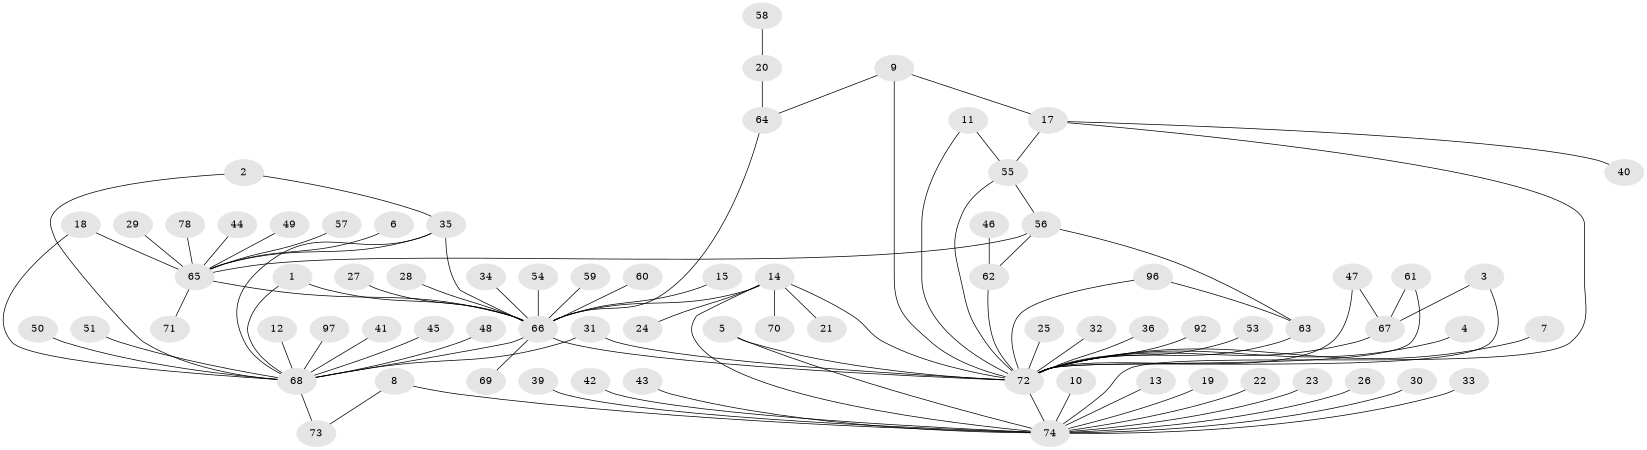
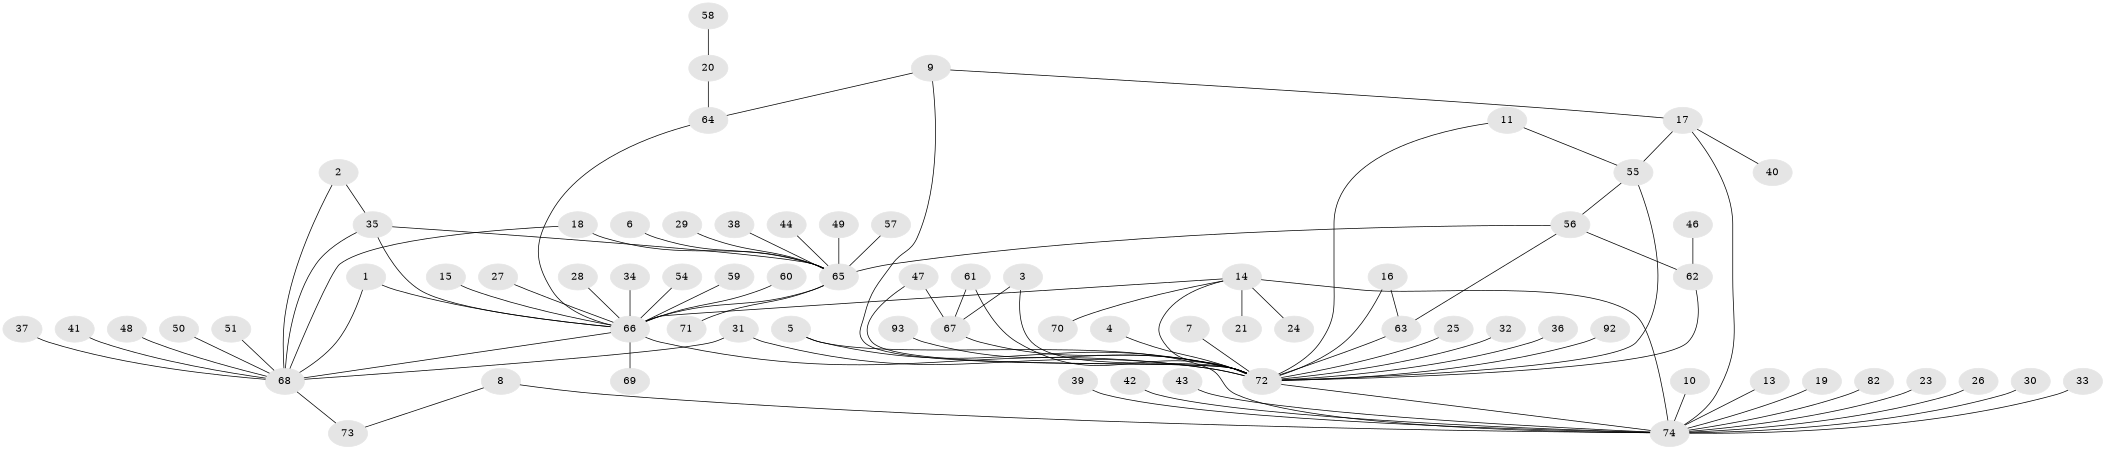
node "78": label "78" -> "38"
node "96": label "96" -> "16"
node "12": removed
node "97": label "97" -> "37"
node "45": removed
node "53": label "53" -> "93"
node "22": label "22" -> "82"
